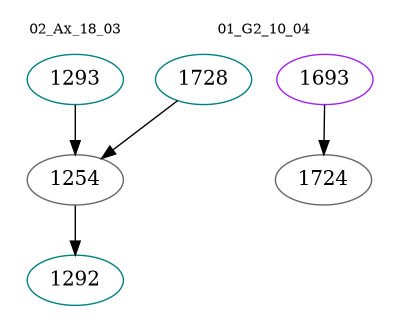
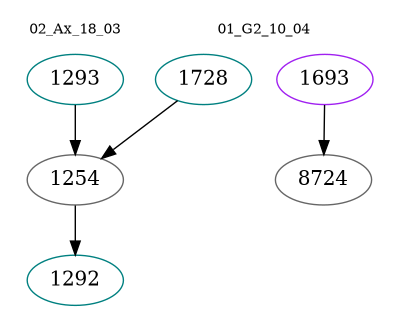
node "1724": label "1724" -> "8724"
